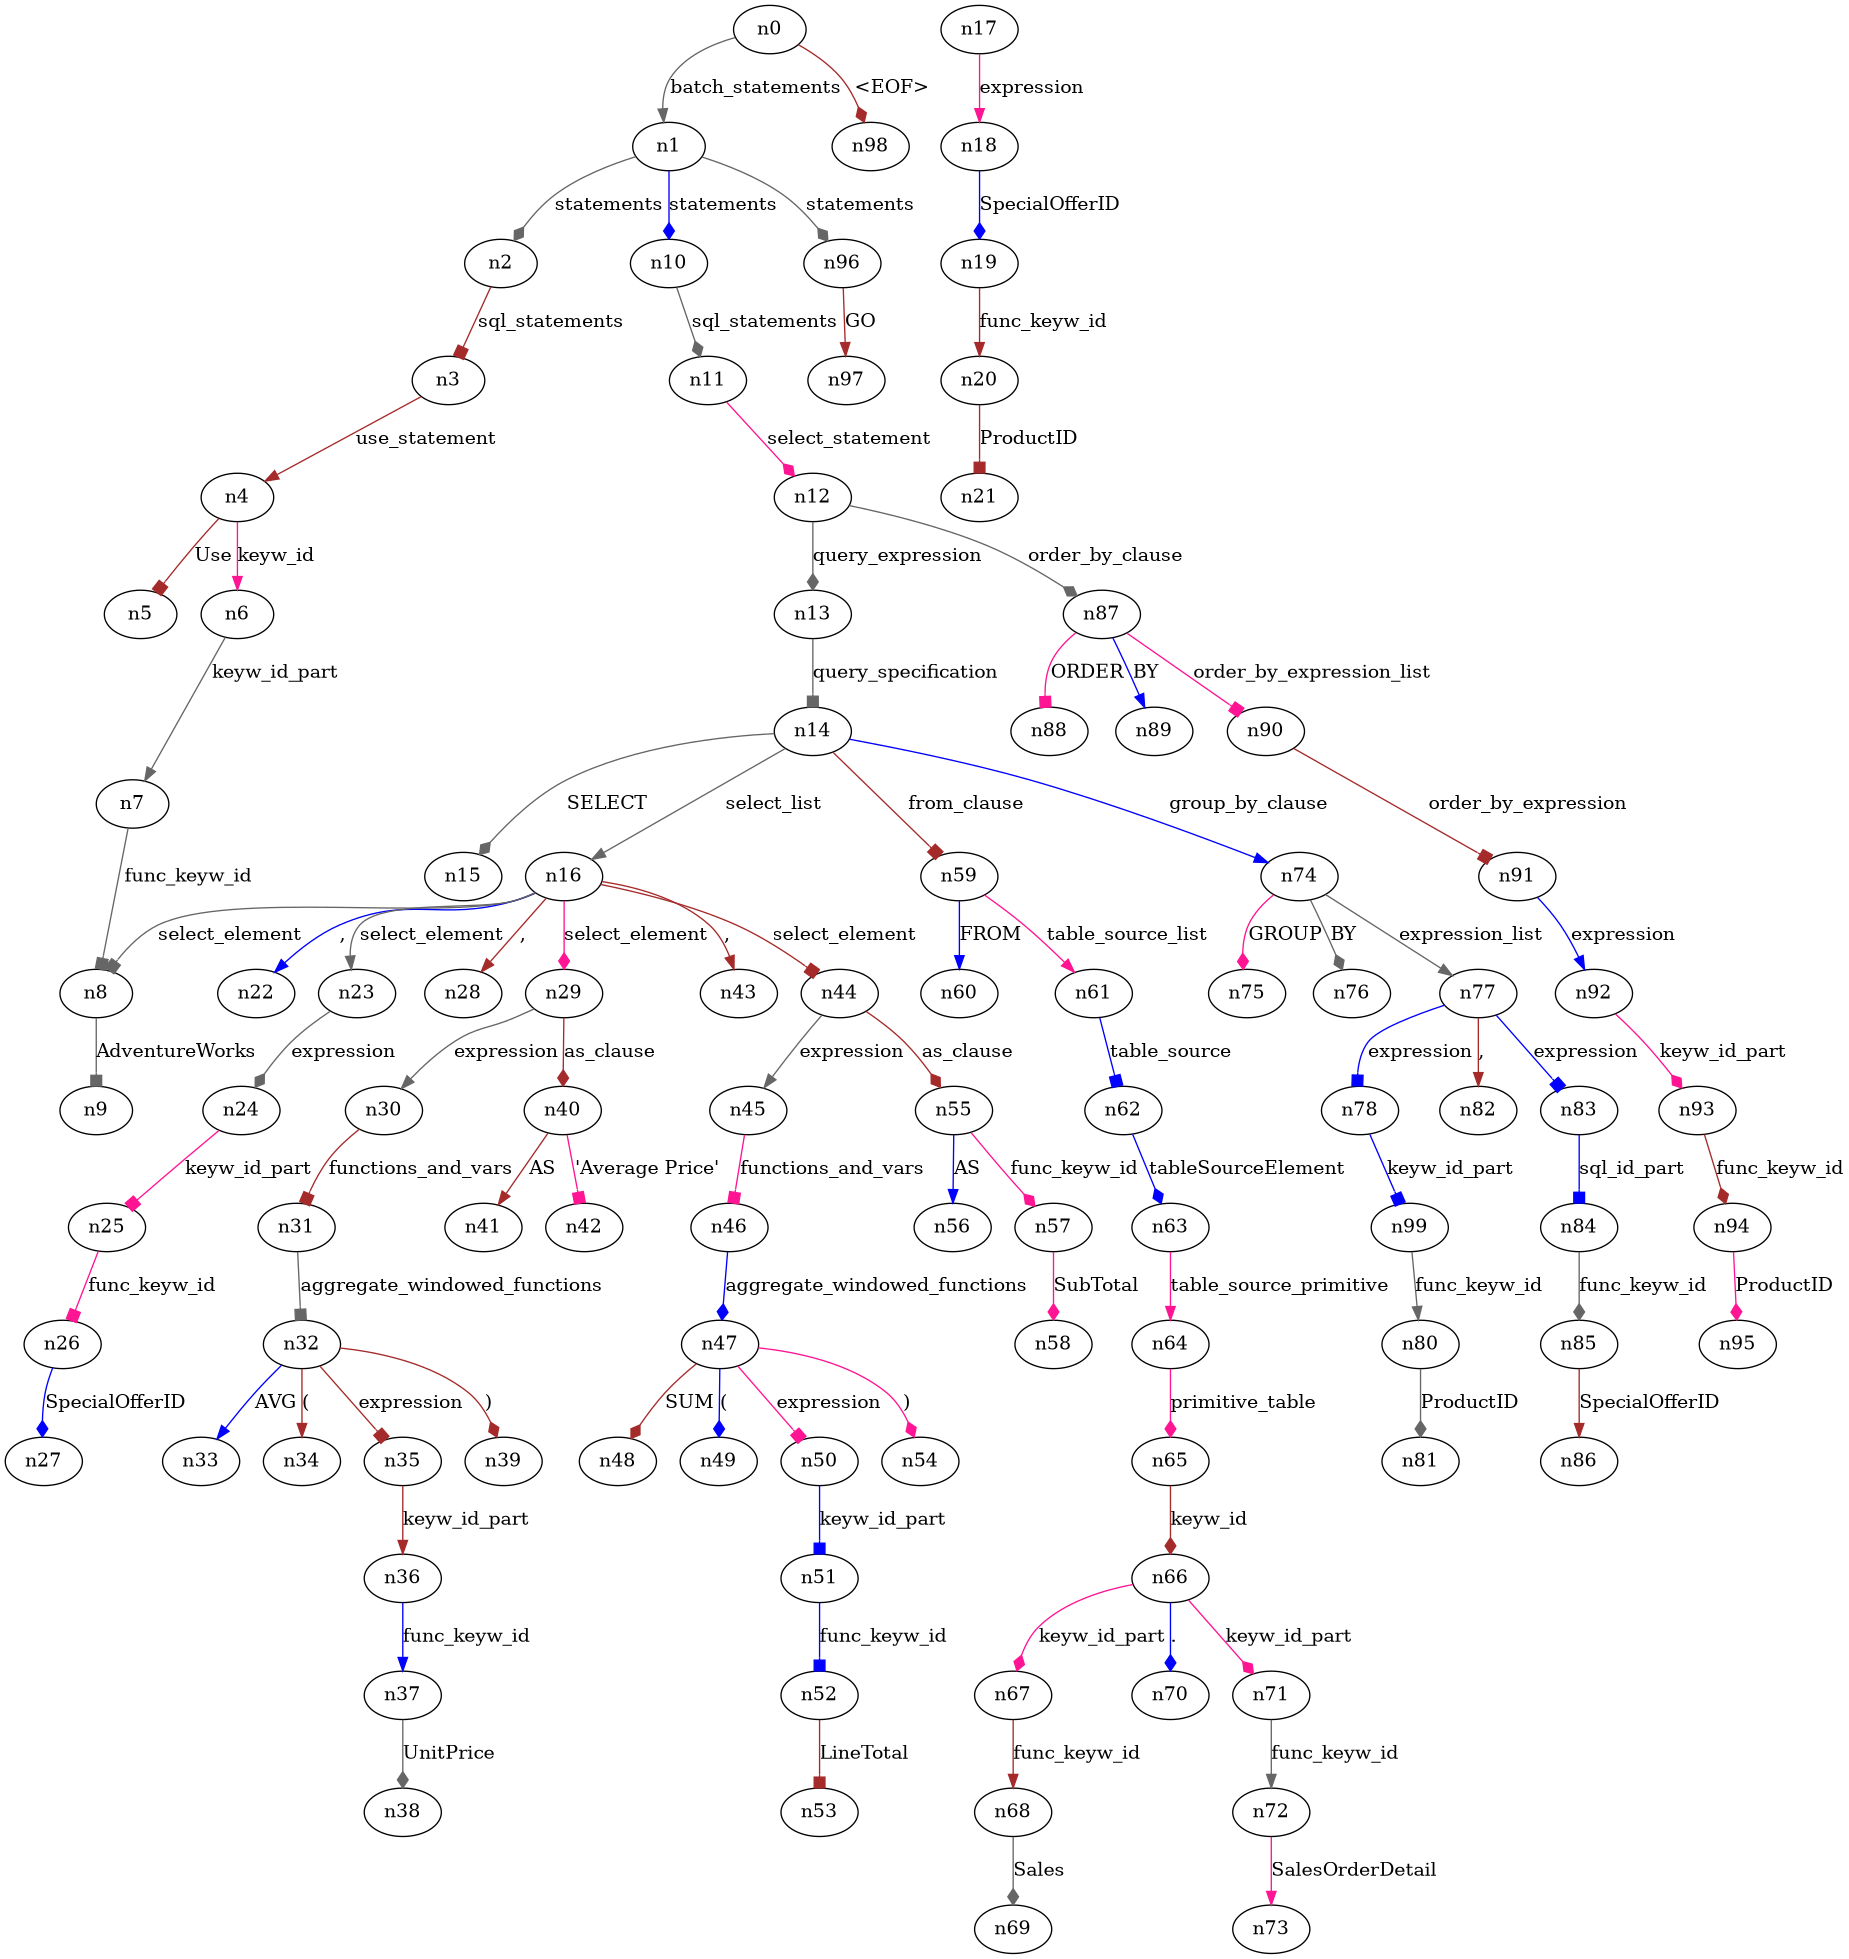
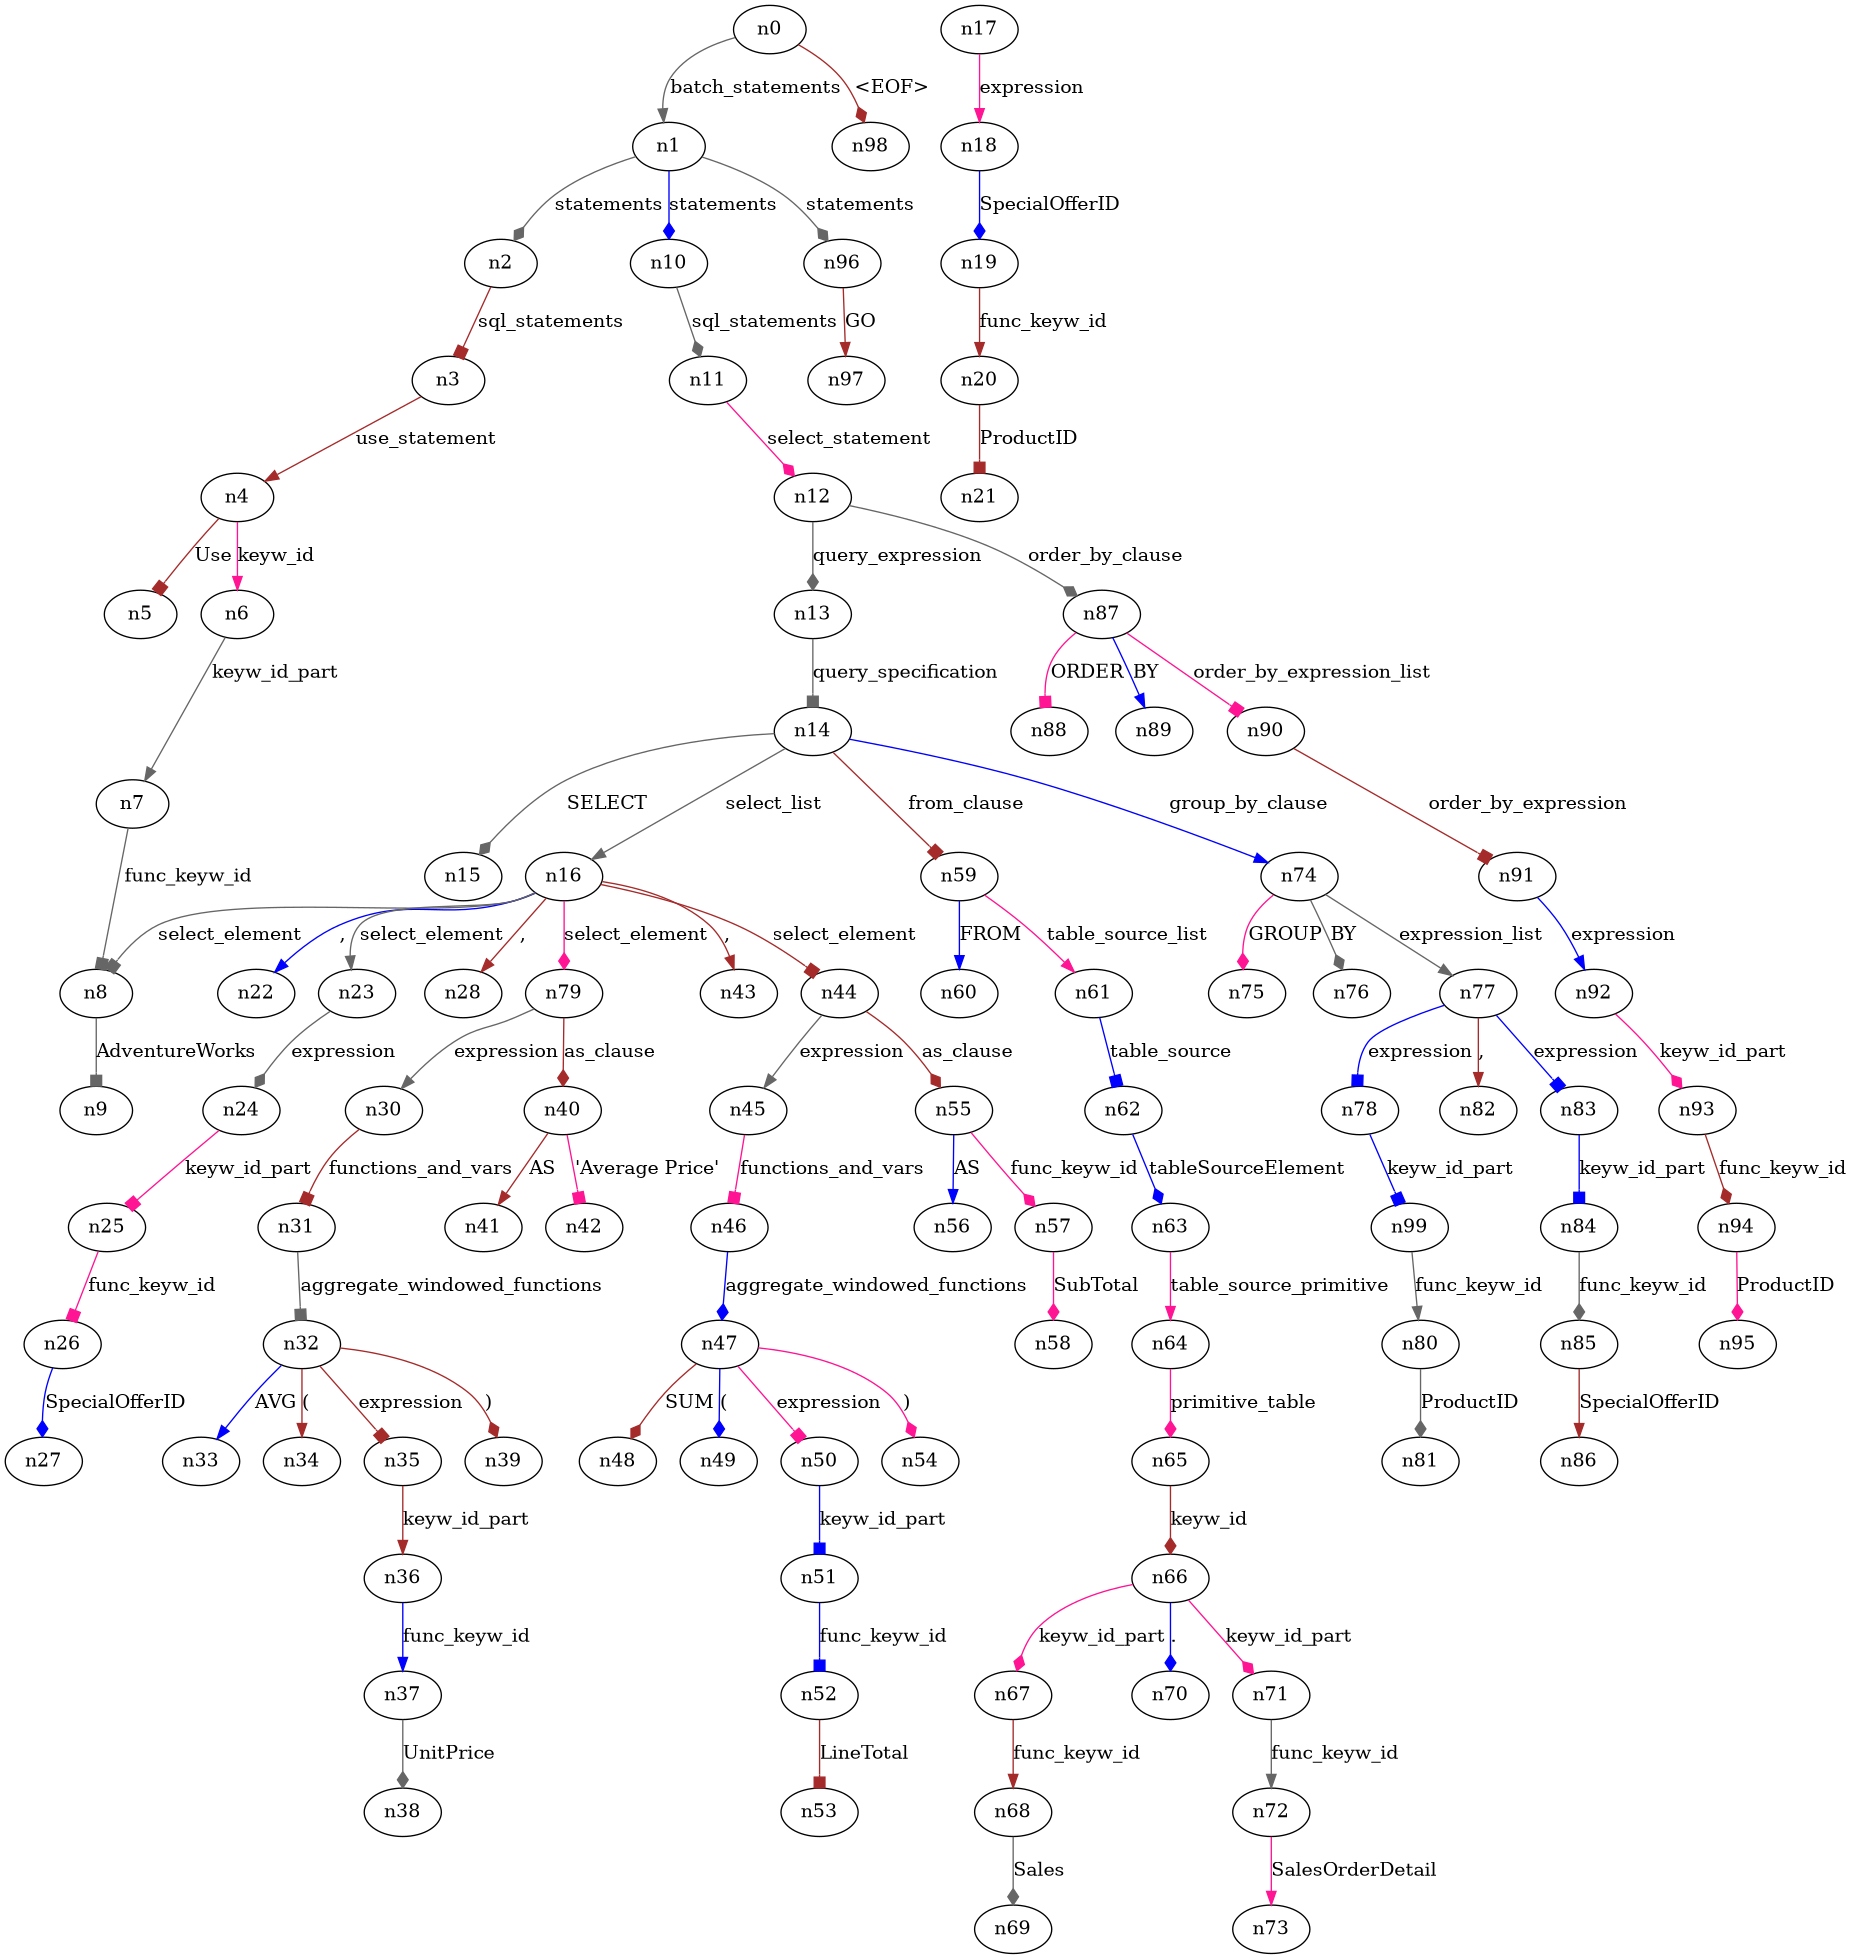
node "n29": label "n29" -> "n79"
edge "n83" -> "n84": label "sql_id_part" -> "keyw_id_part"
